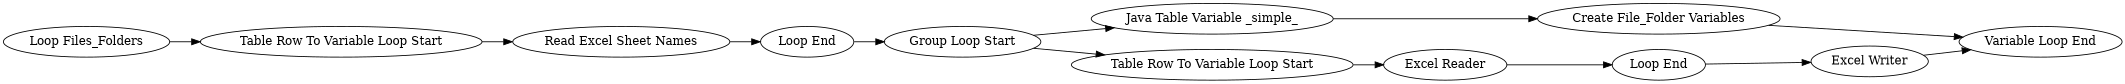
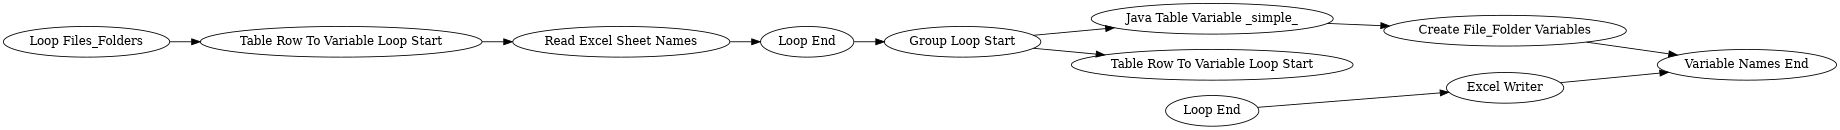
node "Variable Loop End": label "Variable Loop End" -> "Variable Names End"
node "Excel Reader": removed
